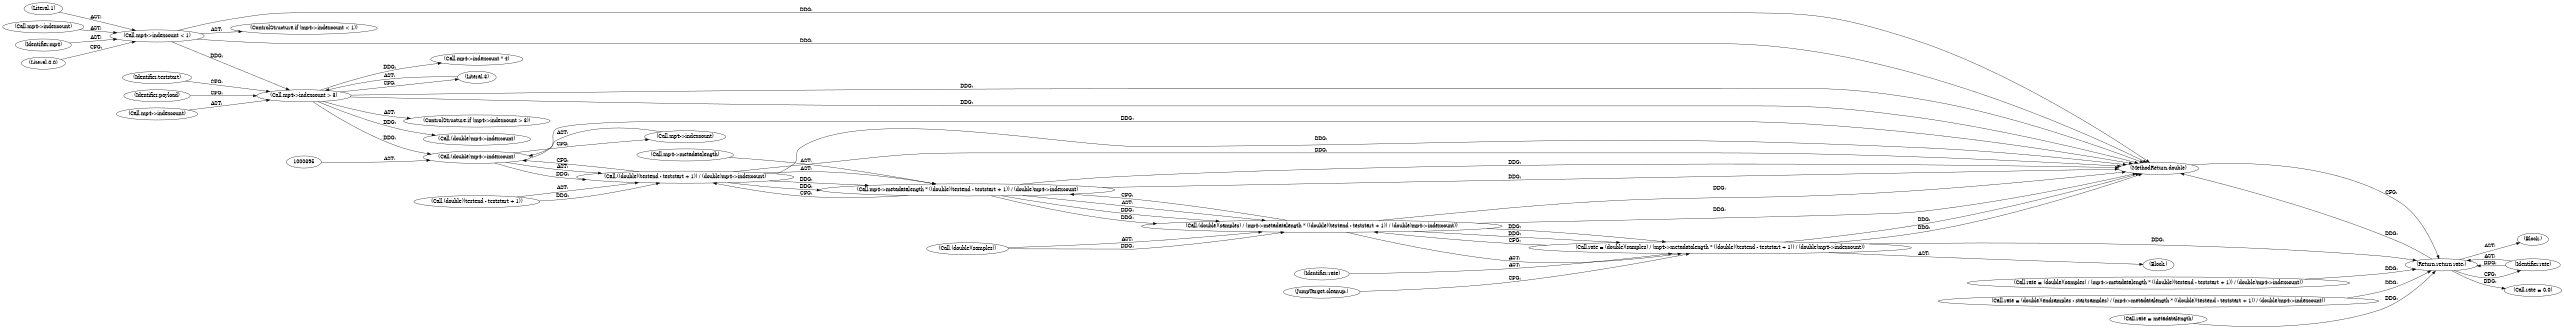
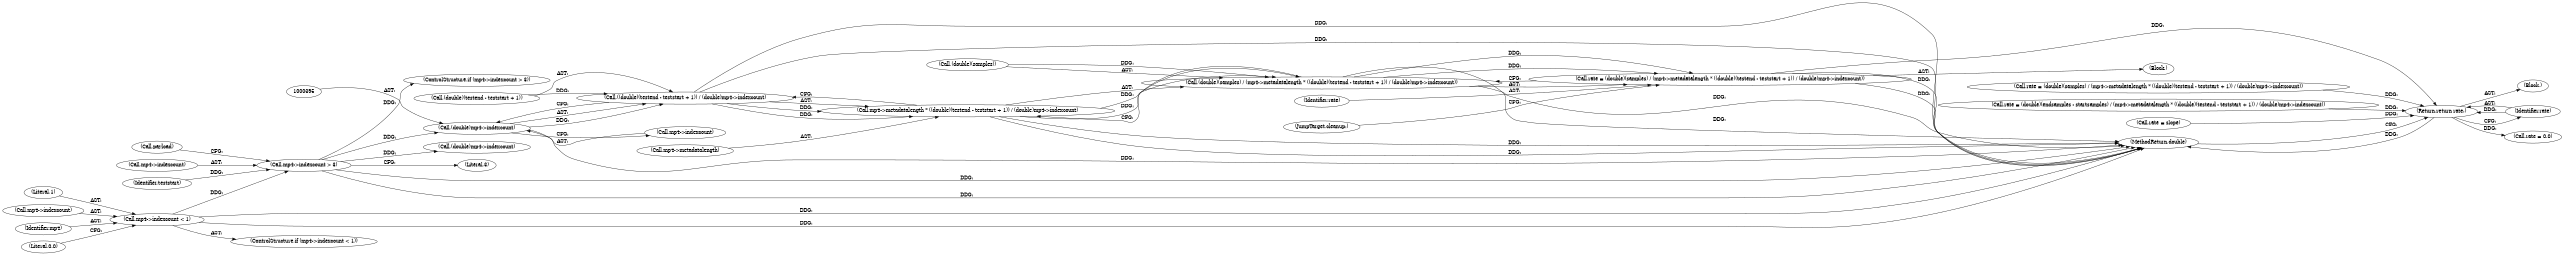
node "(Call,mp4->indexcount * 4)": removed
edge "(Literal,3)" -> "(Call,mp4->indexcount > 3)": removed, label "AST:"
edge "(Identifier,teststart)" -> "(Call,mp4->indexcount > 3)": label "CFG: " -> "DDG: "
node "(Identifier,payload)": label "(Identifier,payload)" -> "(Call,payload)"
edge "(Call,mp4->indexcount > 3)" -> "(ControlStructure,if (mp4->indexcount > 3))": label "AST: " -> "DDG: "
node "(Call,rate = metadatalength)": label "(Call,rate = metadatalength)" -> "(Call,rate = slope)"
